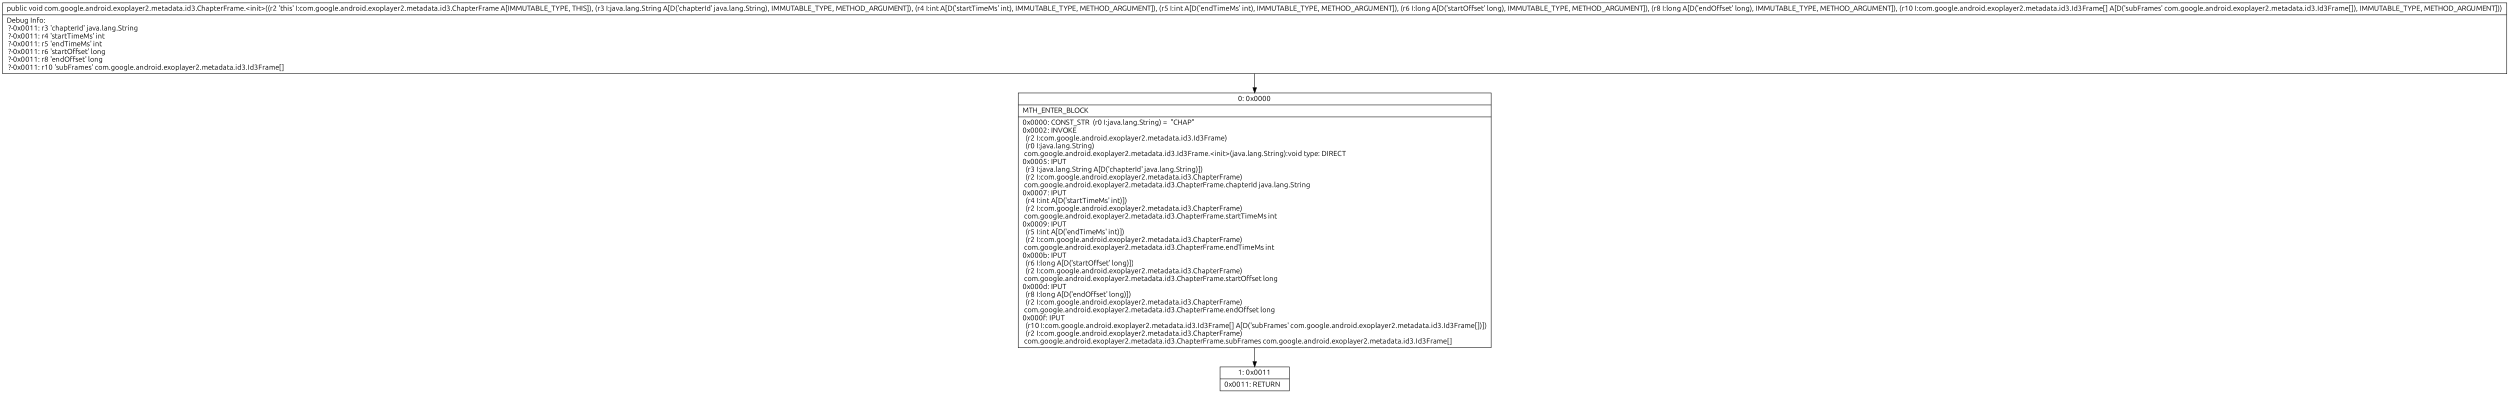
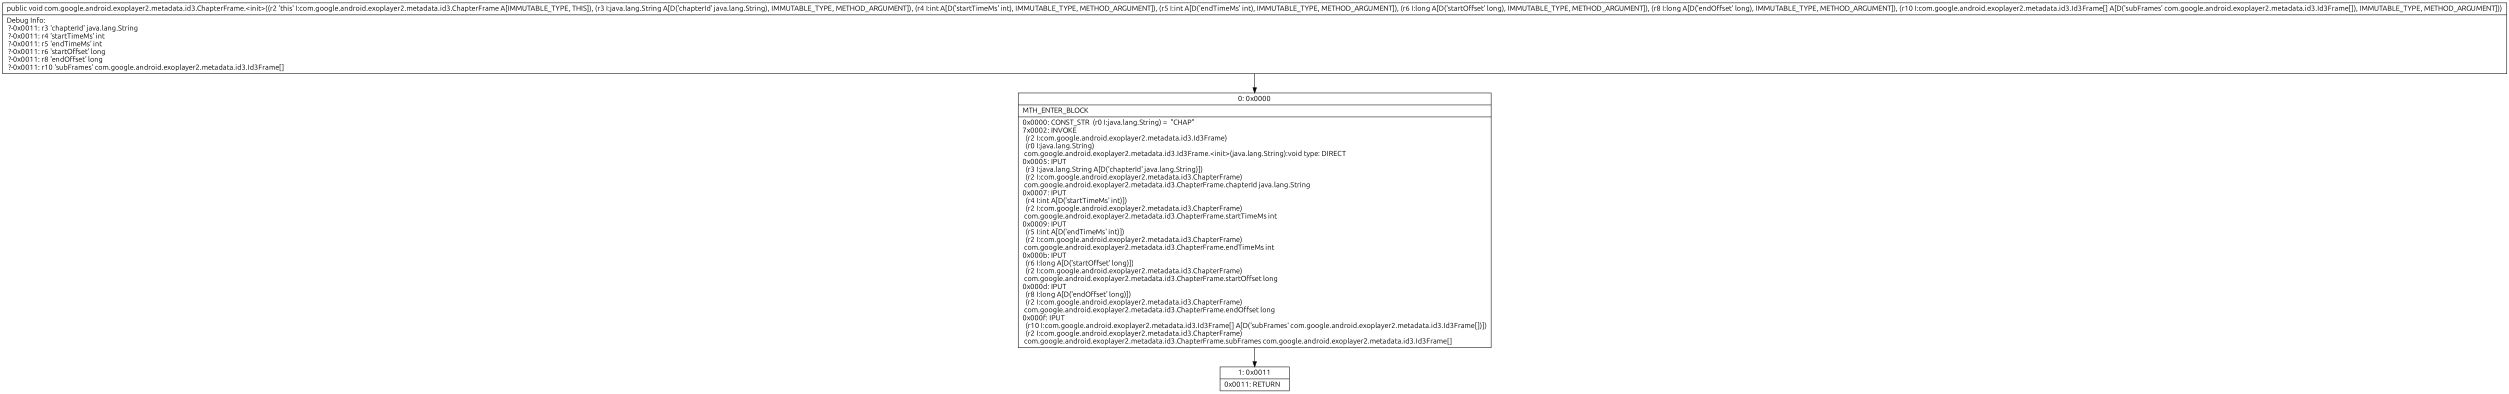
node "0: 0x0000": text "0x0002: INVOKE" -> "7x0002: INVOKE"
